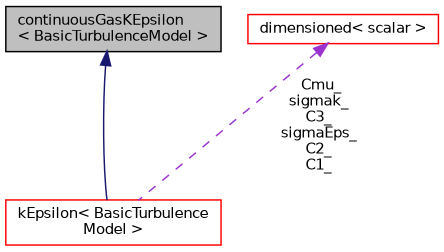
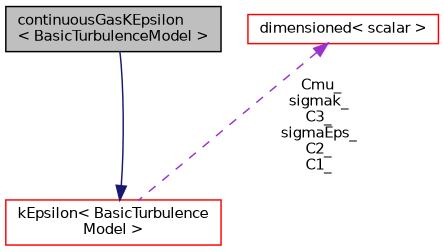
edge "kEpsilon< BasicTurbulence Model >" -> "continuousGasKEpsilon < BasicTurbulenceModel >": reversed
